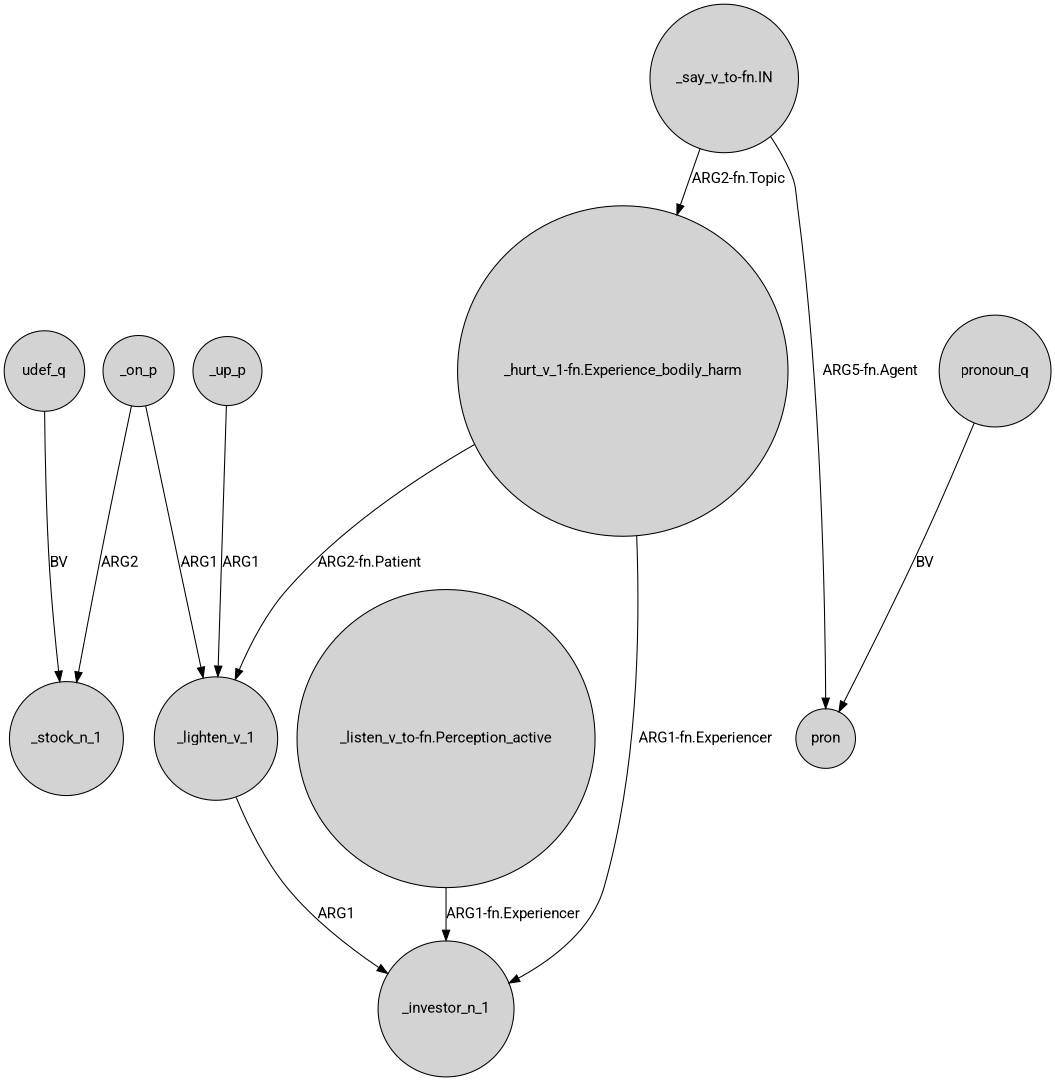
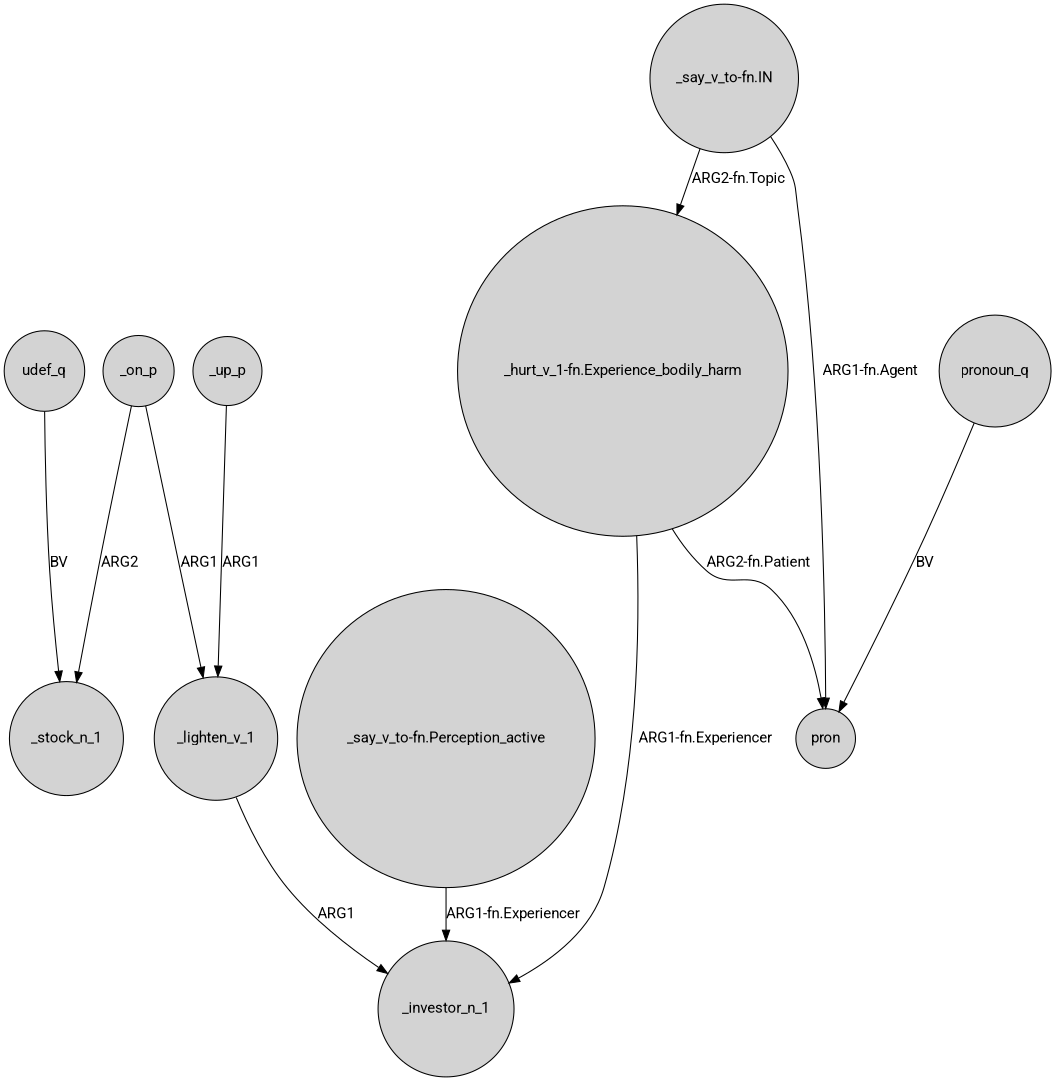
edge "_say_v_to-fn.IN" -> "pron": label "ARG5-fn.Agent" -> "ARG1-fn.Agent"
edge "_hurt_v_1-fn.Experience_bodily_harm" -> "_lighten_v_1": now "_hurt_v_1-fn.Experience_bodily_harm" -> "pron"
node "_listen_v_to-fn.Perception_active": label "_listen_v_to-fn.Perception_active" -> "_say_v_to-fn.Perception_active"
